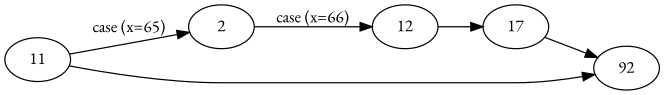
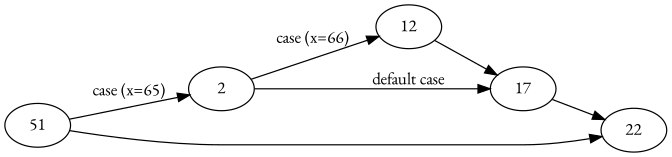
node "11": label "11" -> "51"
node "92": label "92" -> "22"
edge "2" -> "17": added, label "default case"
